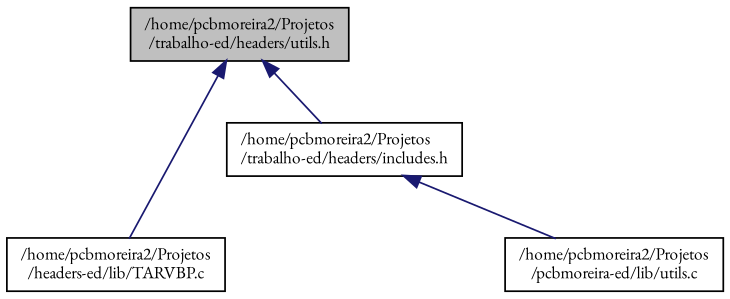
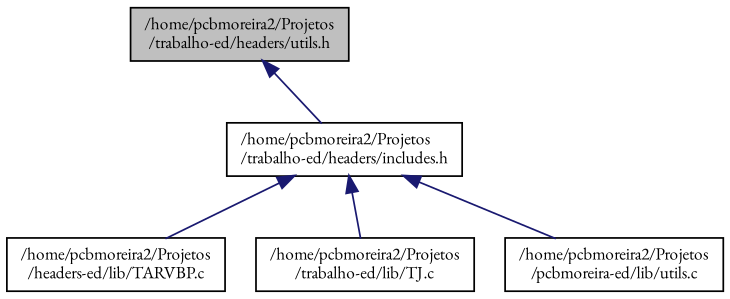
edge "/home/pcbmoreira2/Projetos /headers-ed/lib/TARVBP.c" -> "/home/pcbmoreira2/Projetos /trabalho-ed/headers/utils.h": now "/home/pcbmoreira2/Projetos /headers-ed/lib/TARVBP.c" -> "/home/pcbmoreira2/Projetos /trabalho-ed/headers/includes.h"
node "/home/pcbmoreira2/Projetos /trabalho-ed/lib/TJ.c": added
